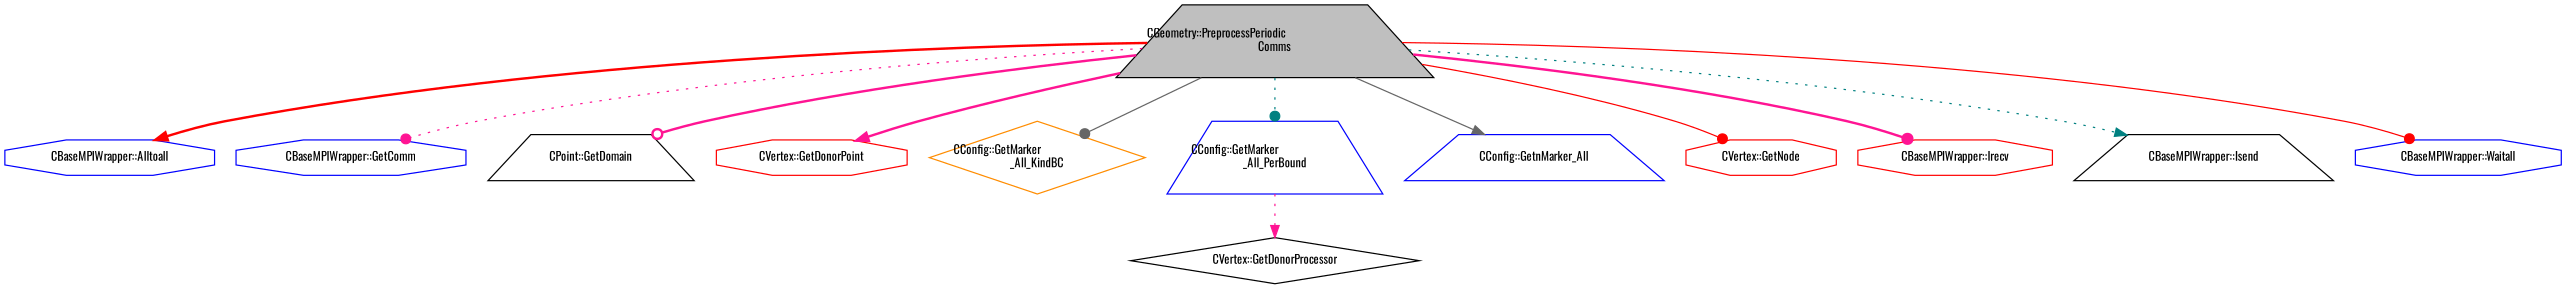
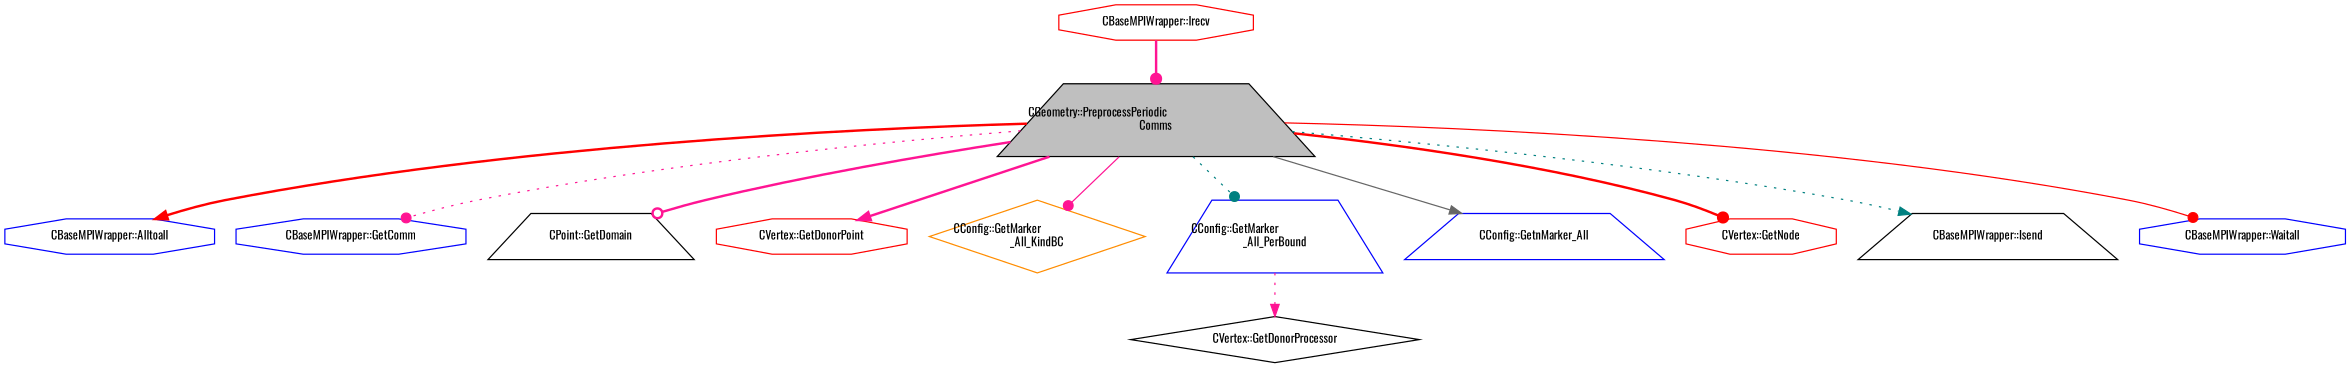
edge "CGeometry::PreprocessPeriodic Comms" -> "CBaseMPIWrapper::Irecv": reversed
edge "CGeometry::PreprocessPeriodic Comms" -> "CVertex::GetNode": style solid -> bold
edge "CGeometry::PreprocessPeriodic Comms" -> "CConfig::GetMarker _All_KindBC": color gray40 -> deeppink
